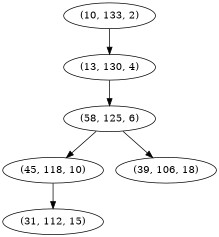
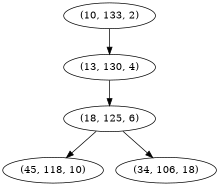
node "(58, 125, 6)": label "(58, 125, 6)" -> "(18, 125, 6)"
node "(39, 106, 18)": label "(39, 106, 18)" -> "(34, 106, 18)"
node "(31, 112, 15)": removed
